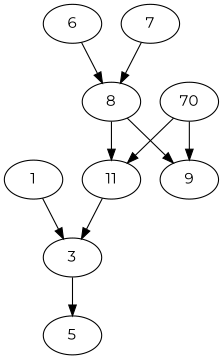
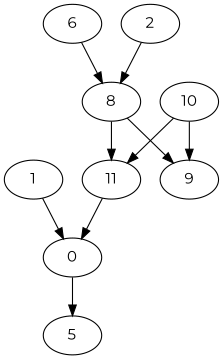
node "7": label "7" -> "2"
node "70": label "70" -> "10"
node "3": label "3" -> "0"
